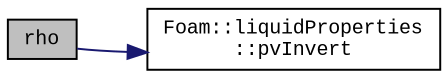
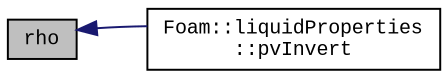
edge "rho" -> "Foam::liquidProperties ::pvInvert": reversed
